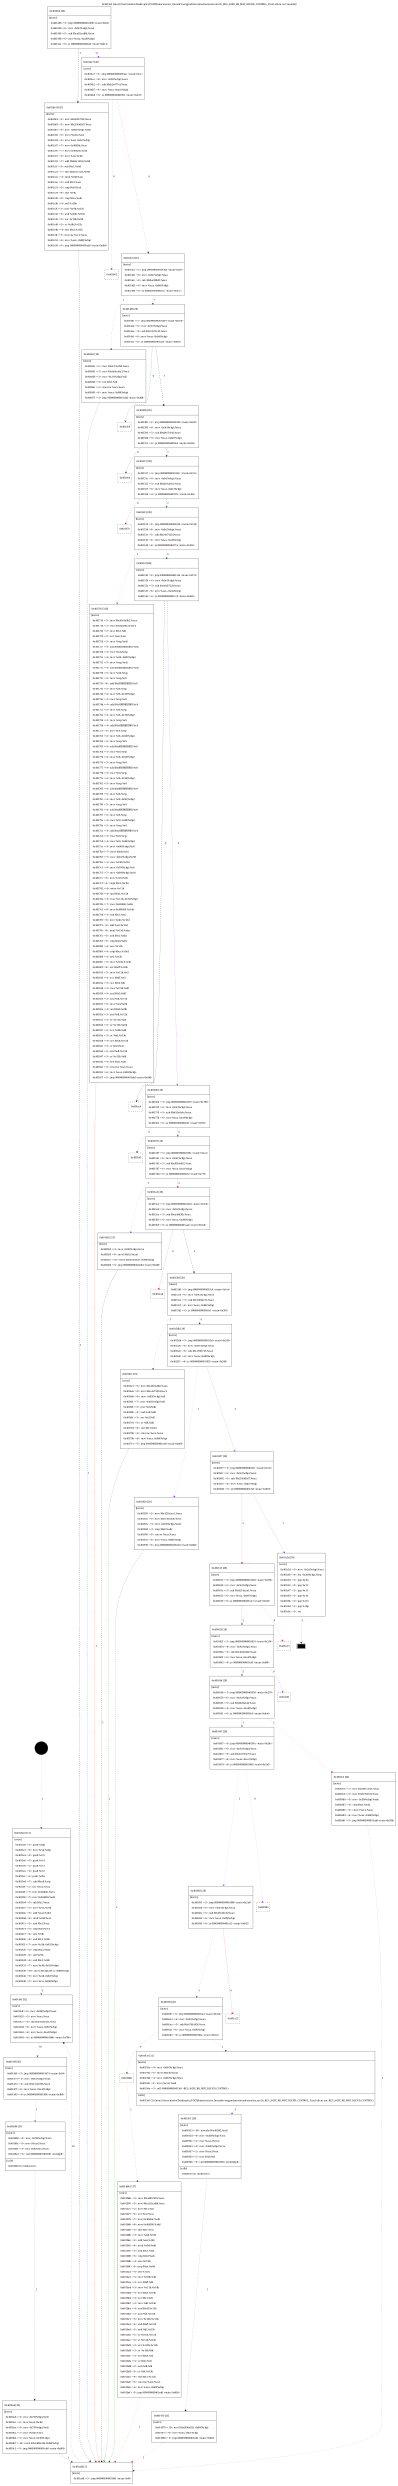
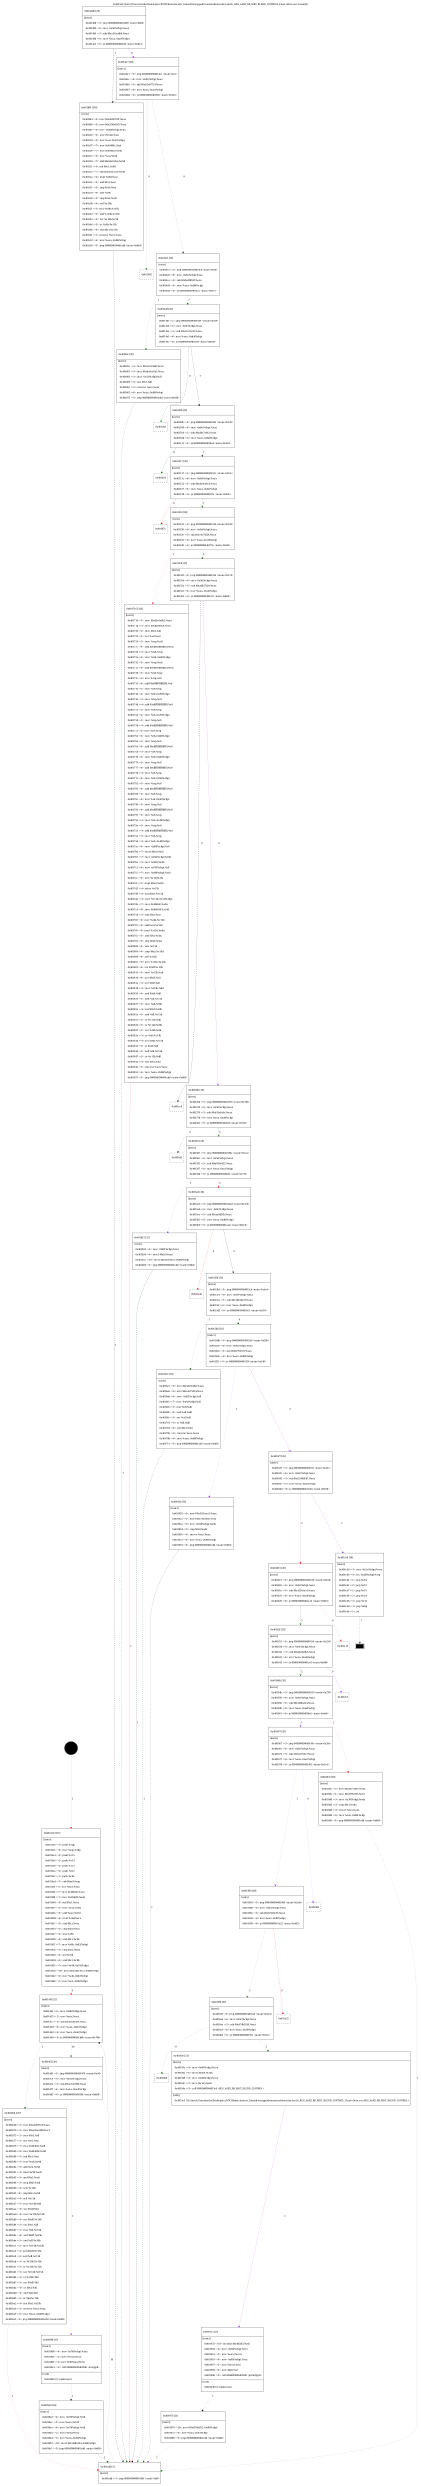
edge "0x4016bb" -> "0x401b6b [137]": now "0x40144f [32]" -> "0x401b6b [137]"
